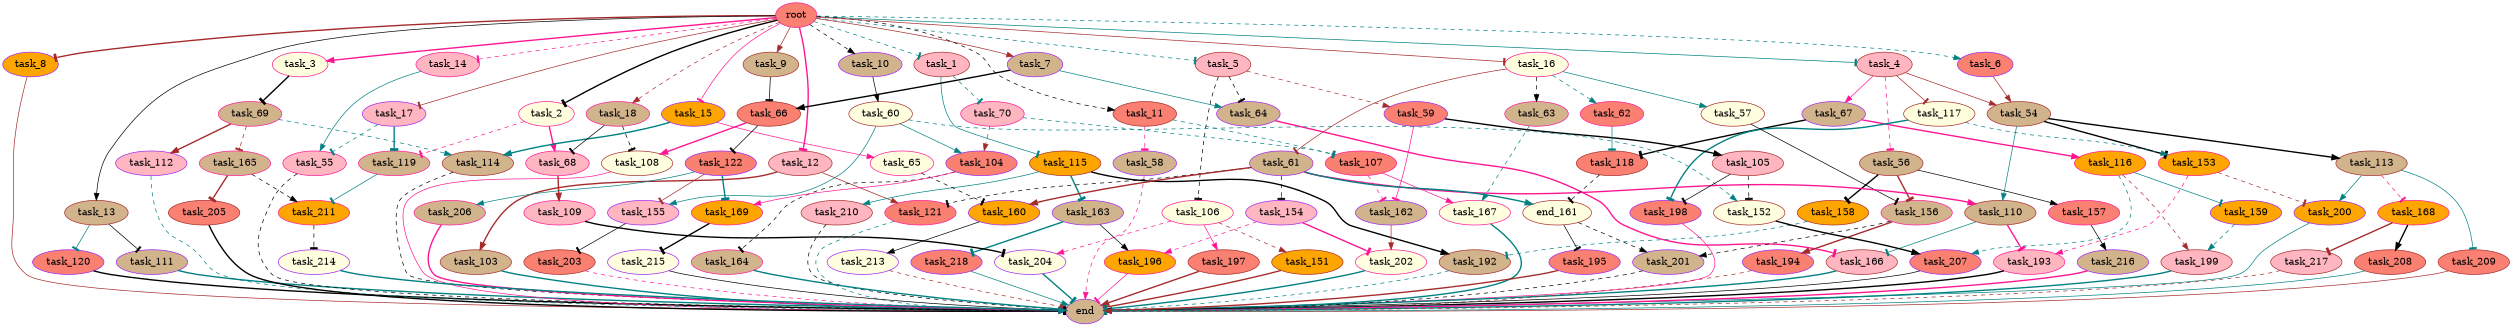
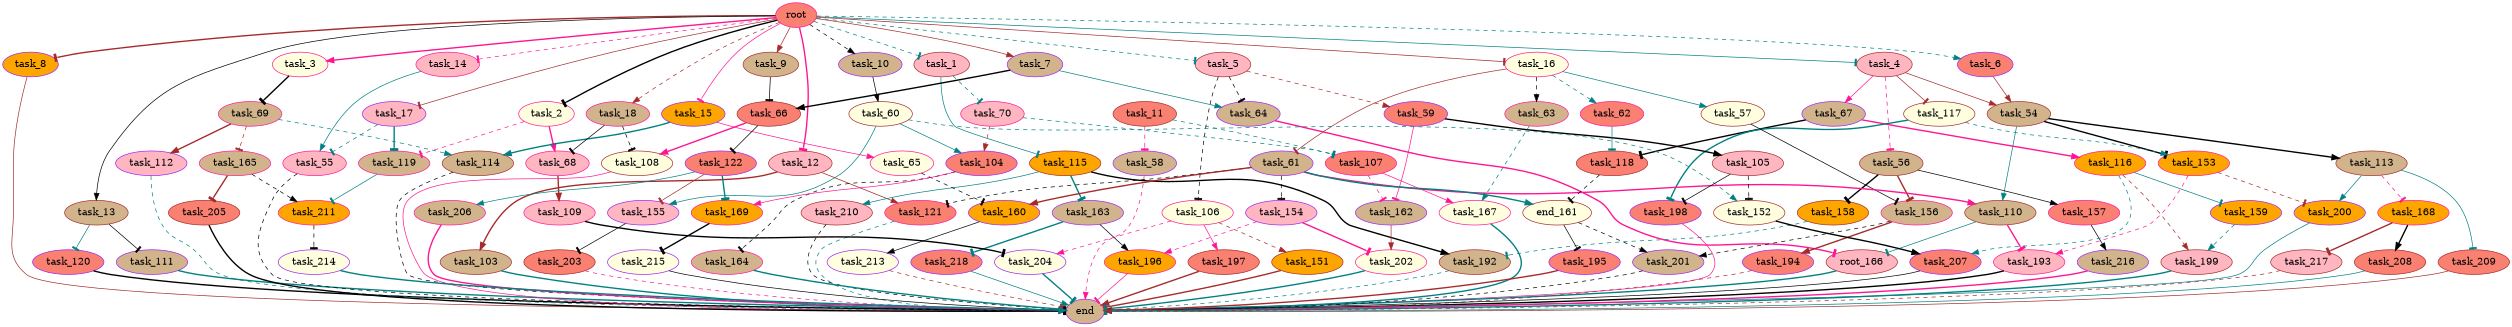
edge "root" -> "task_11": removed
node "task_166": label "task_166" -> "root_166"
